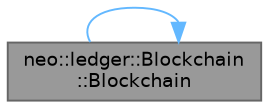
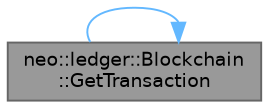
node "neo::ledger::Blockchain ::Blockchain": label "neo::ledger::Blockchain ::Blockchain" -> "neo::ledger::Blockchain ::GetTransaction"
